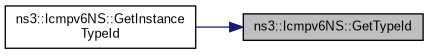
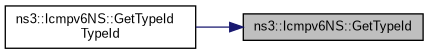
node "ns3::Icmpv6NS::GetInstance TypeId": label "ns3::Icmpv6NS::GetInstance TypeId" -> "ns3::Icmpv6NS::GetTypeId TypeId"
